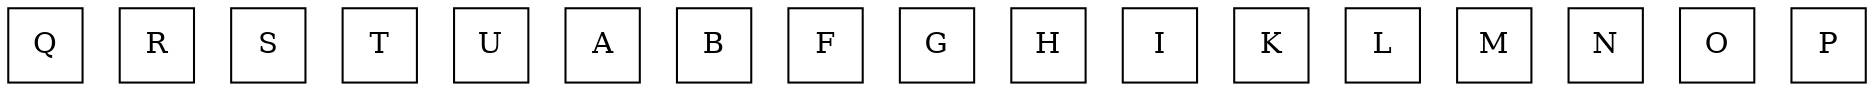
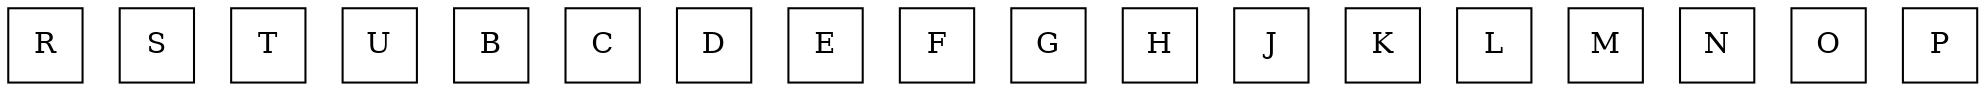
node "Q": removed
node "C": added
node "A": removed
node "D": added
node "E": added
node "I": removed
node "J": added
